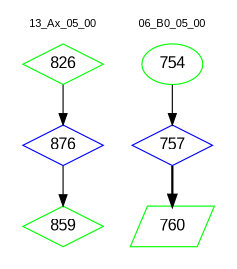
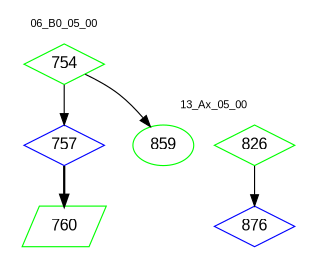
node "754": shape ellipse -> diamond
edge "876" -> "859": now "754" -> "859"
node "859": shape diamond -> ellipse
